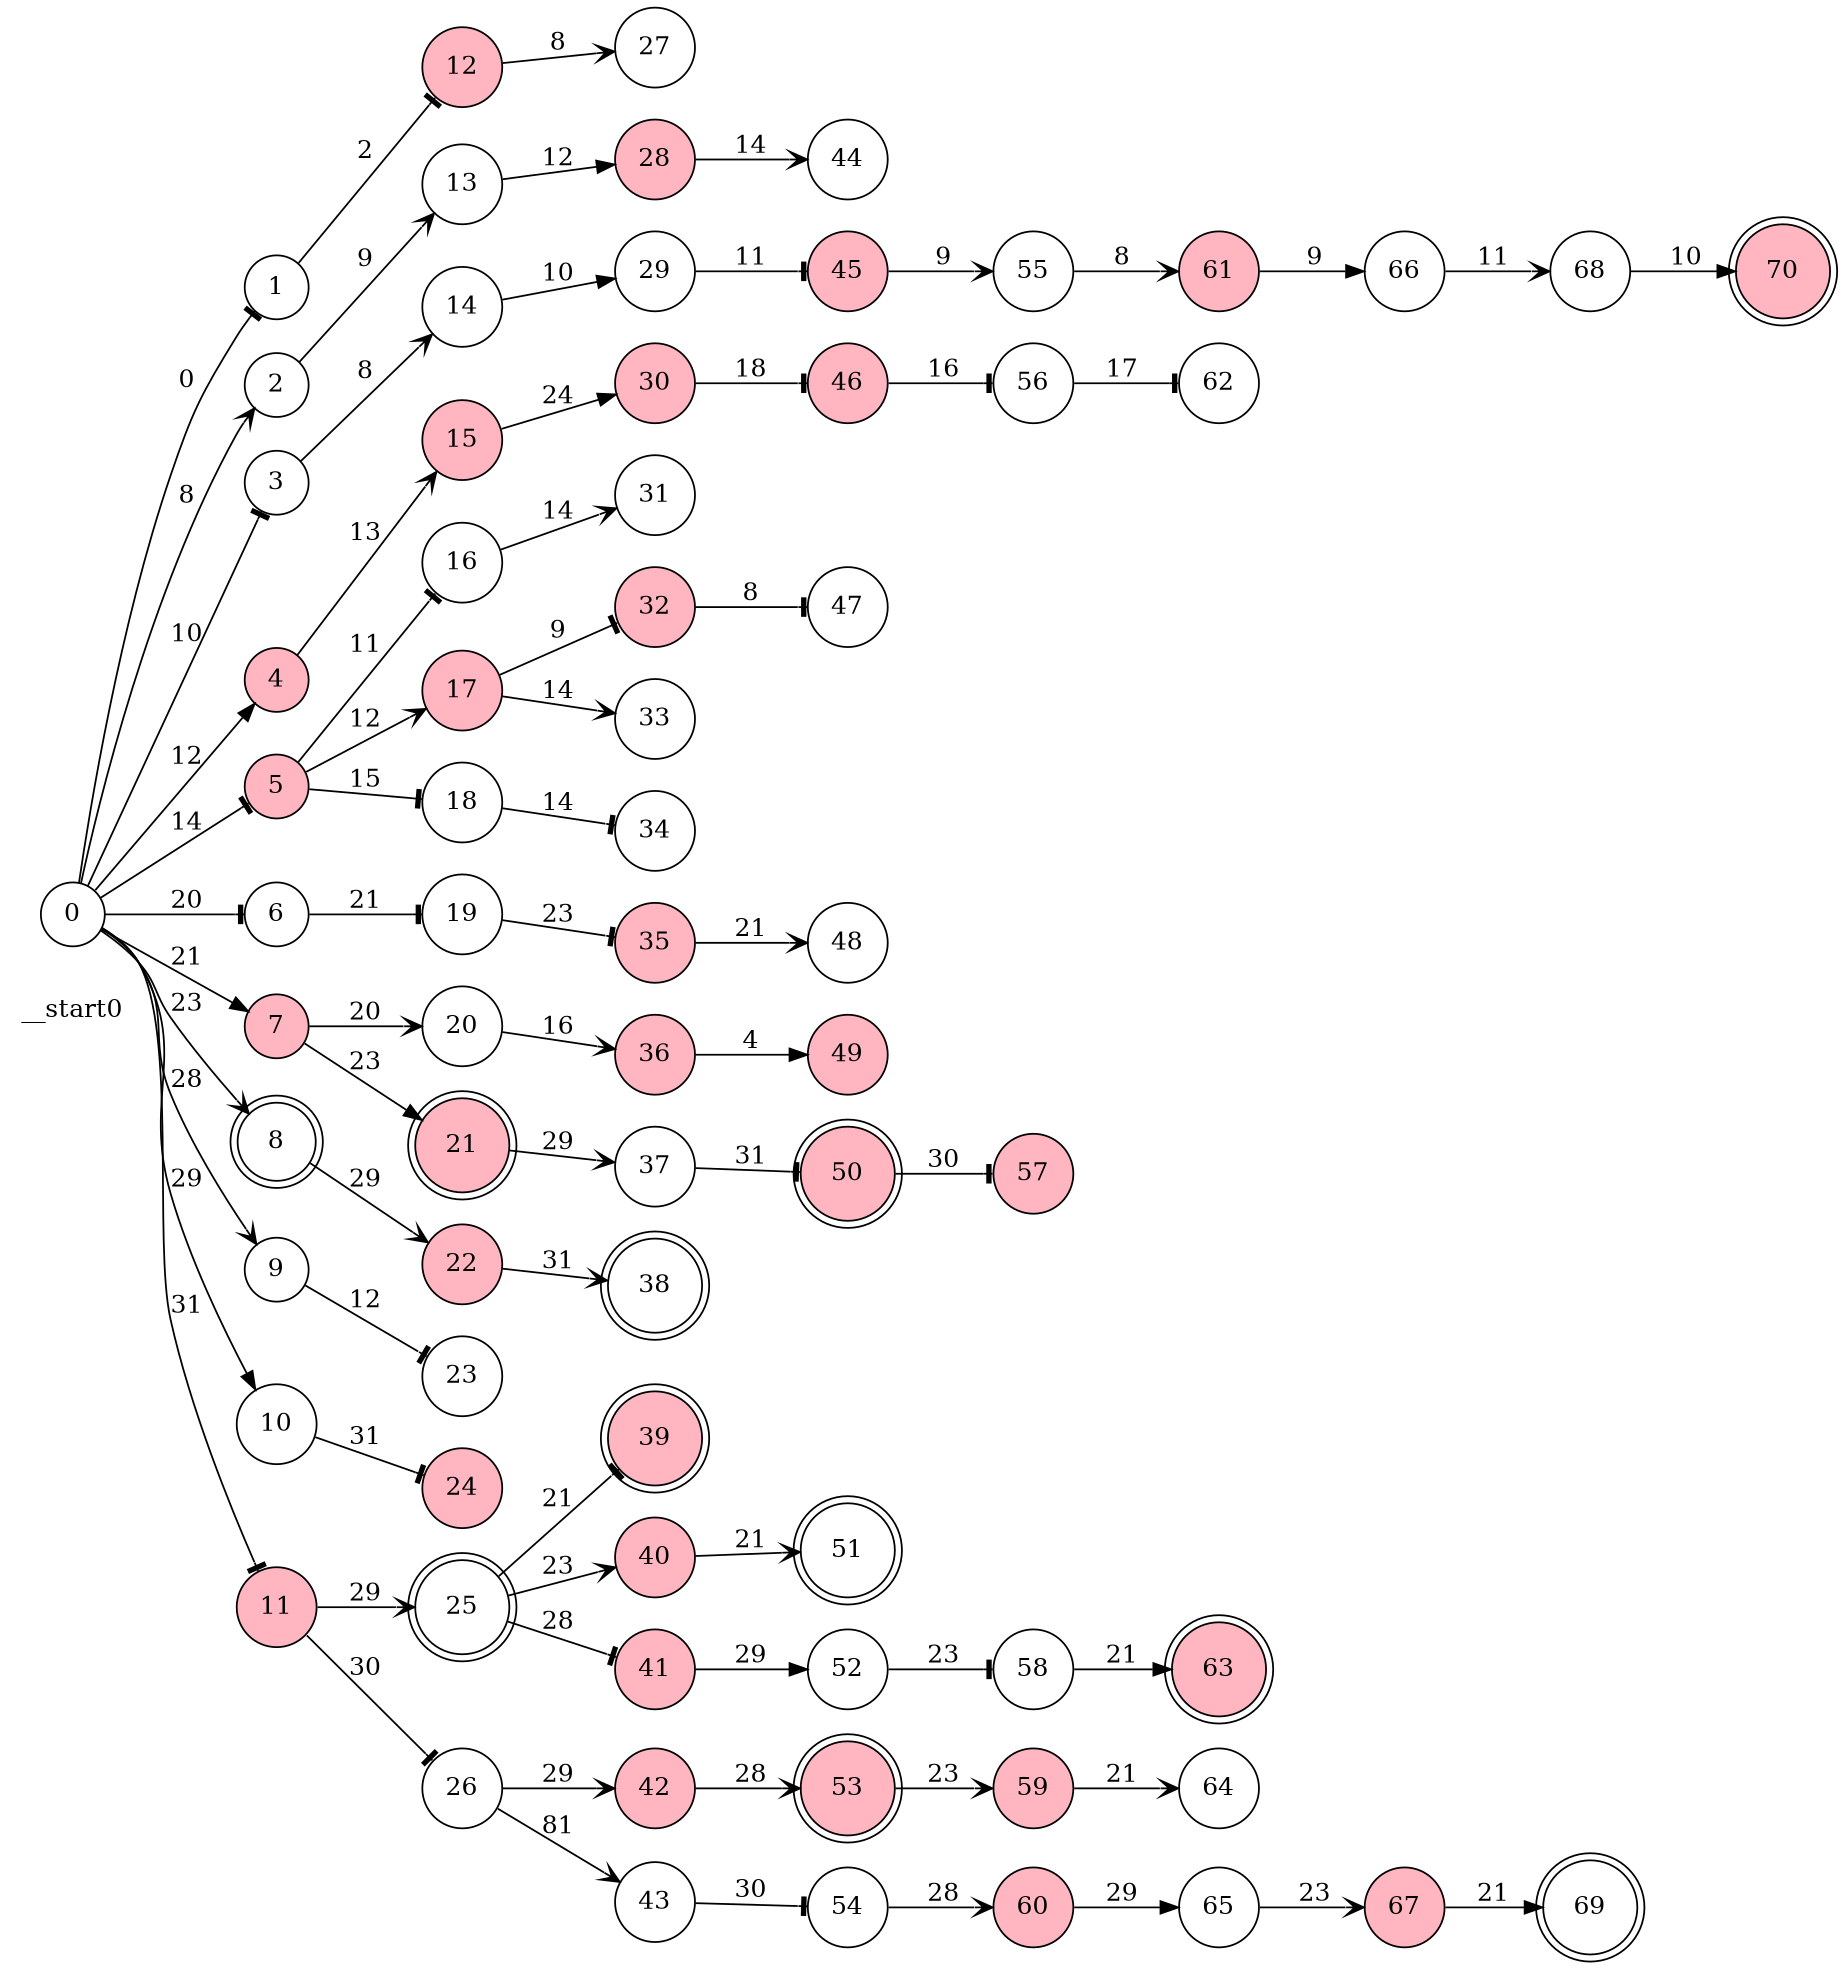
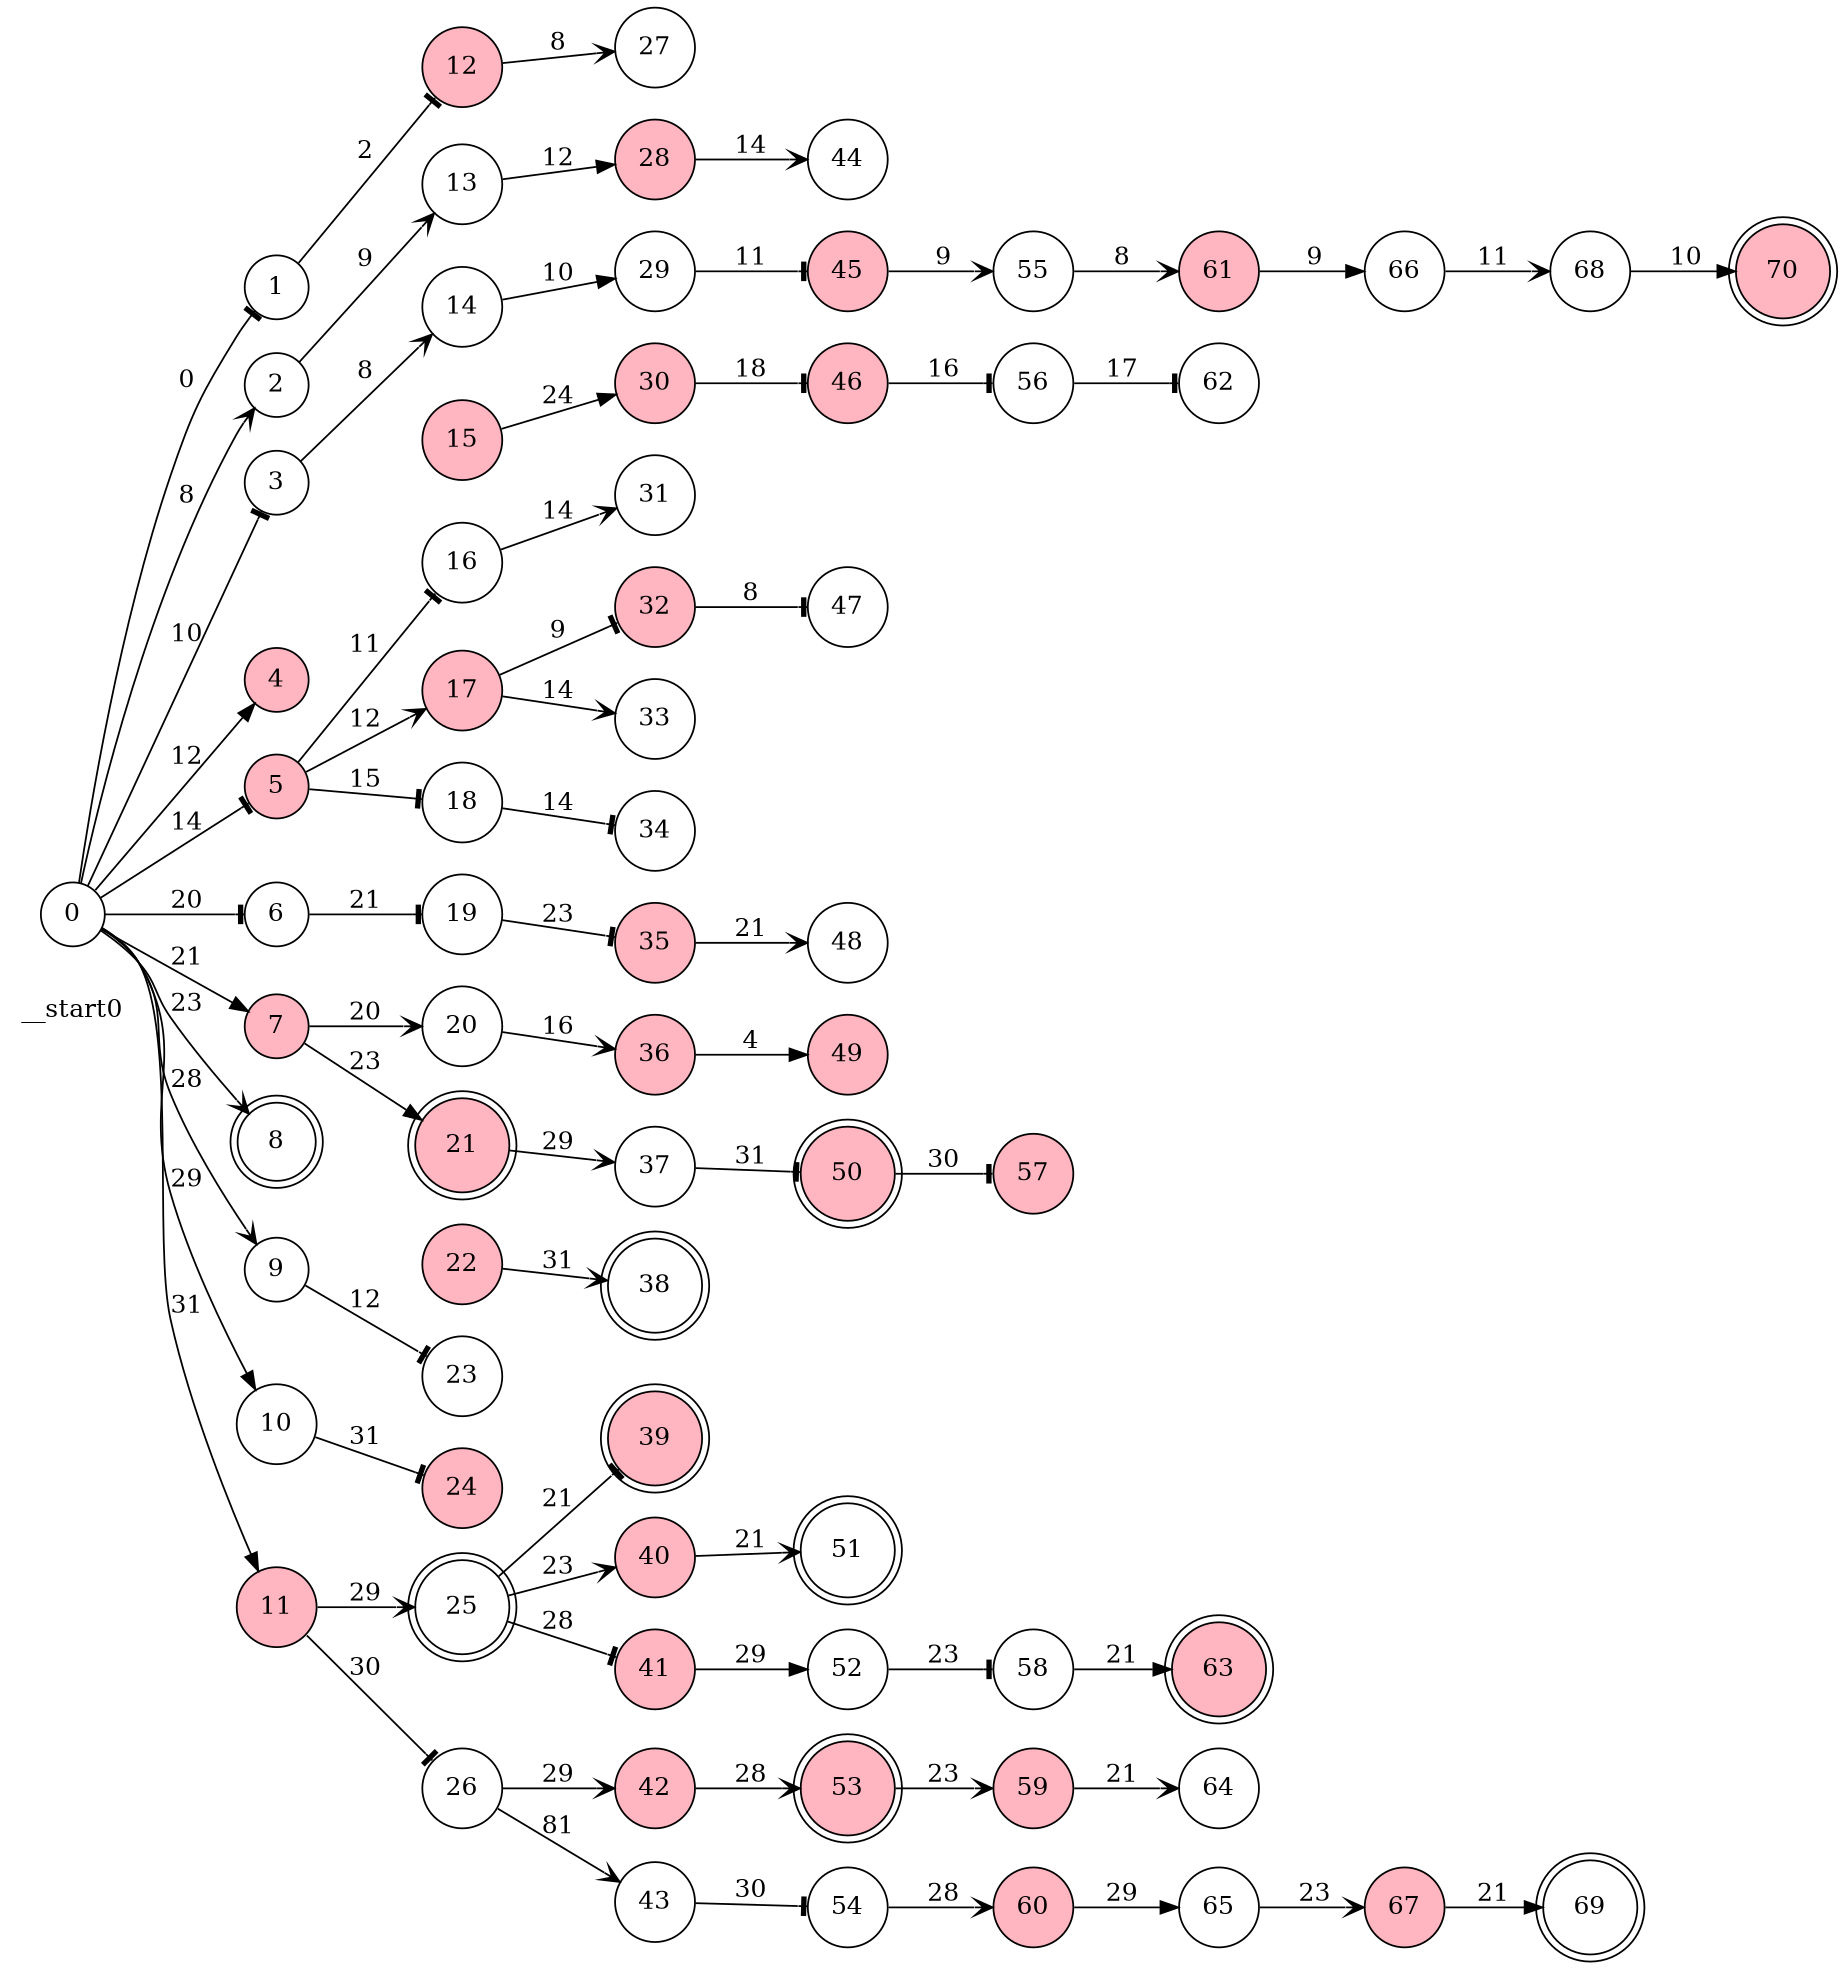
edge "4" -> "15": removed, label "13"
edge "8" -> "22": removed, label "29"
edge "0" -> "11": arrowhead tee -> normal
